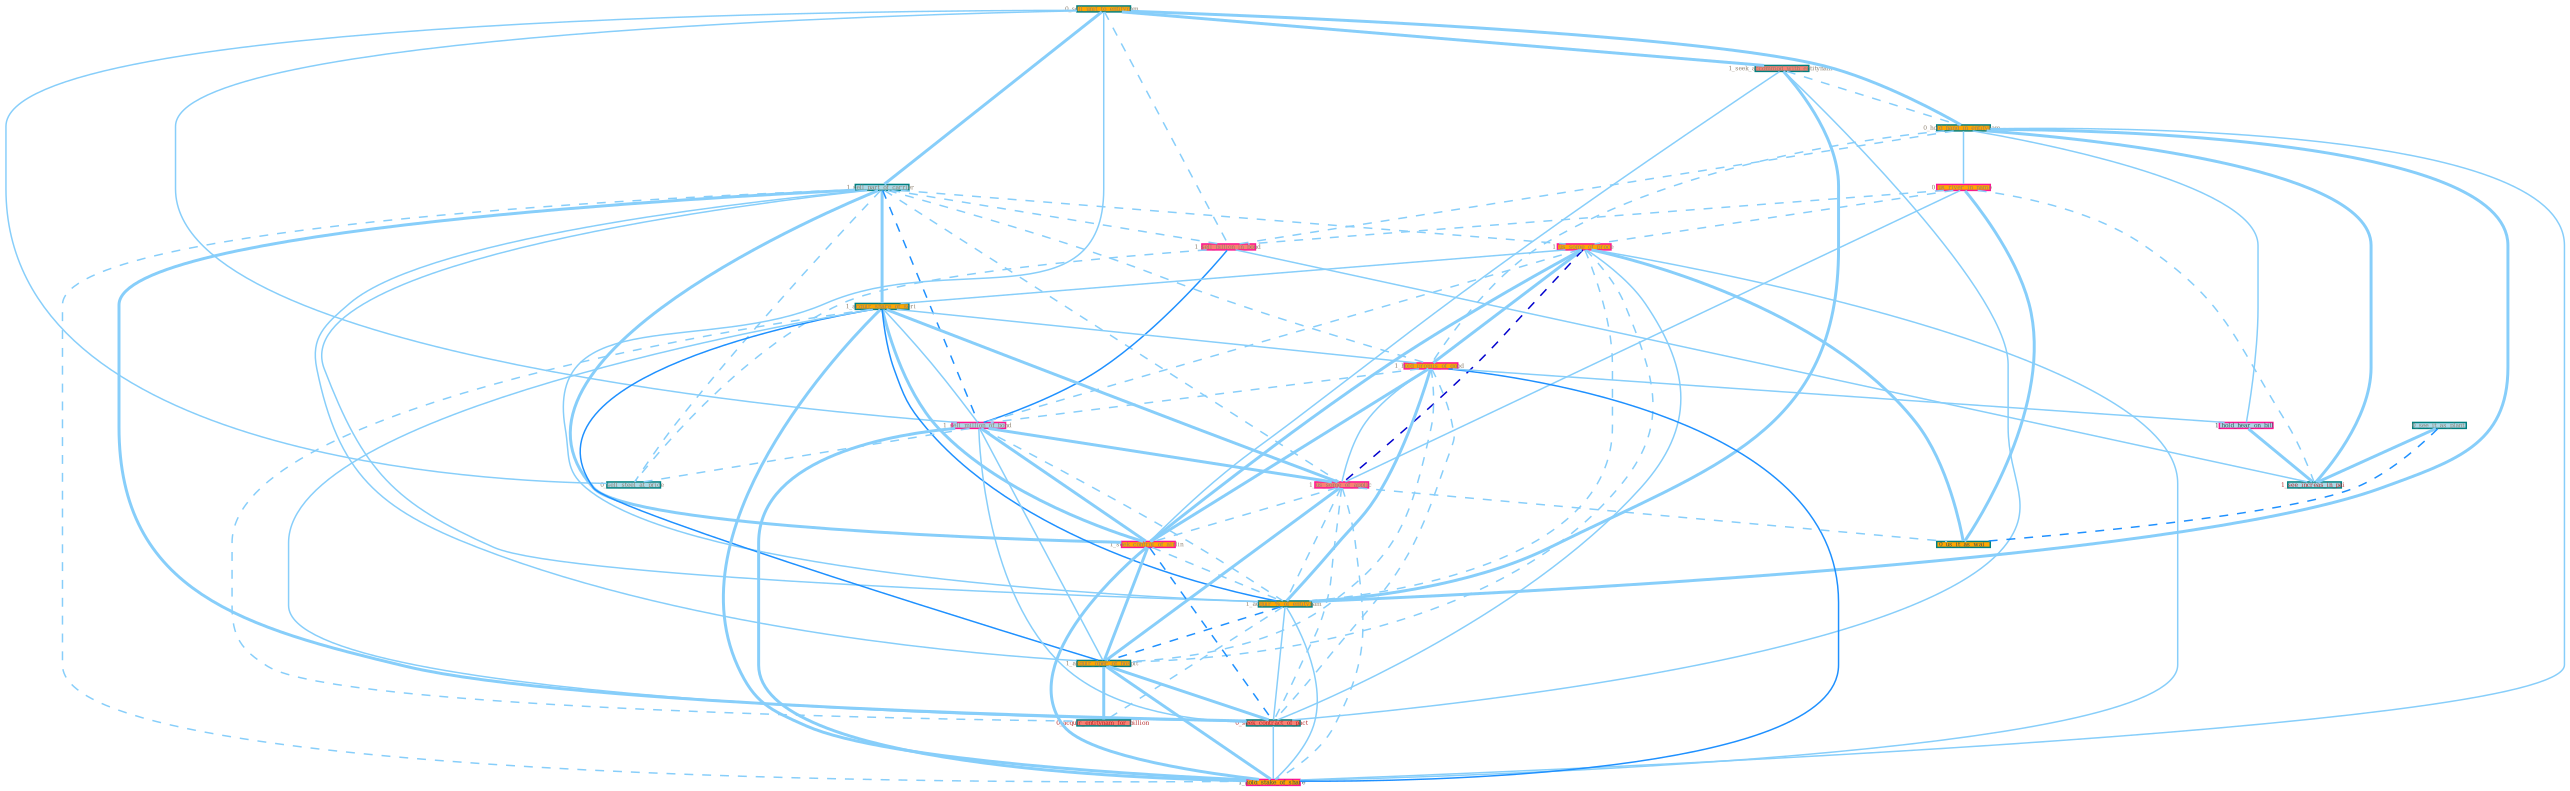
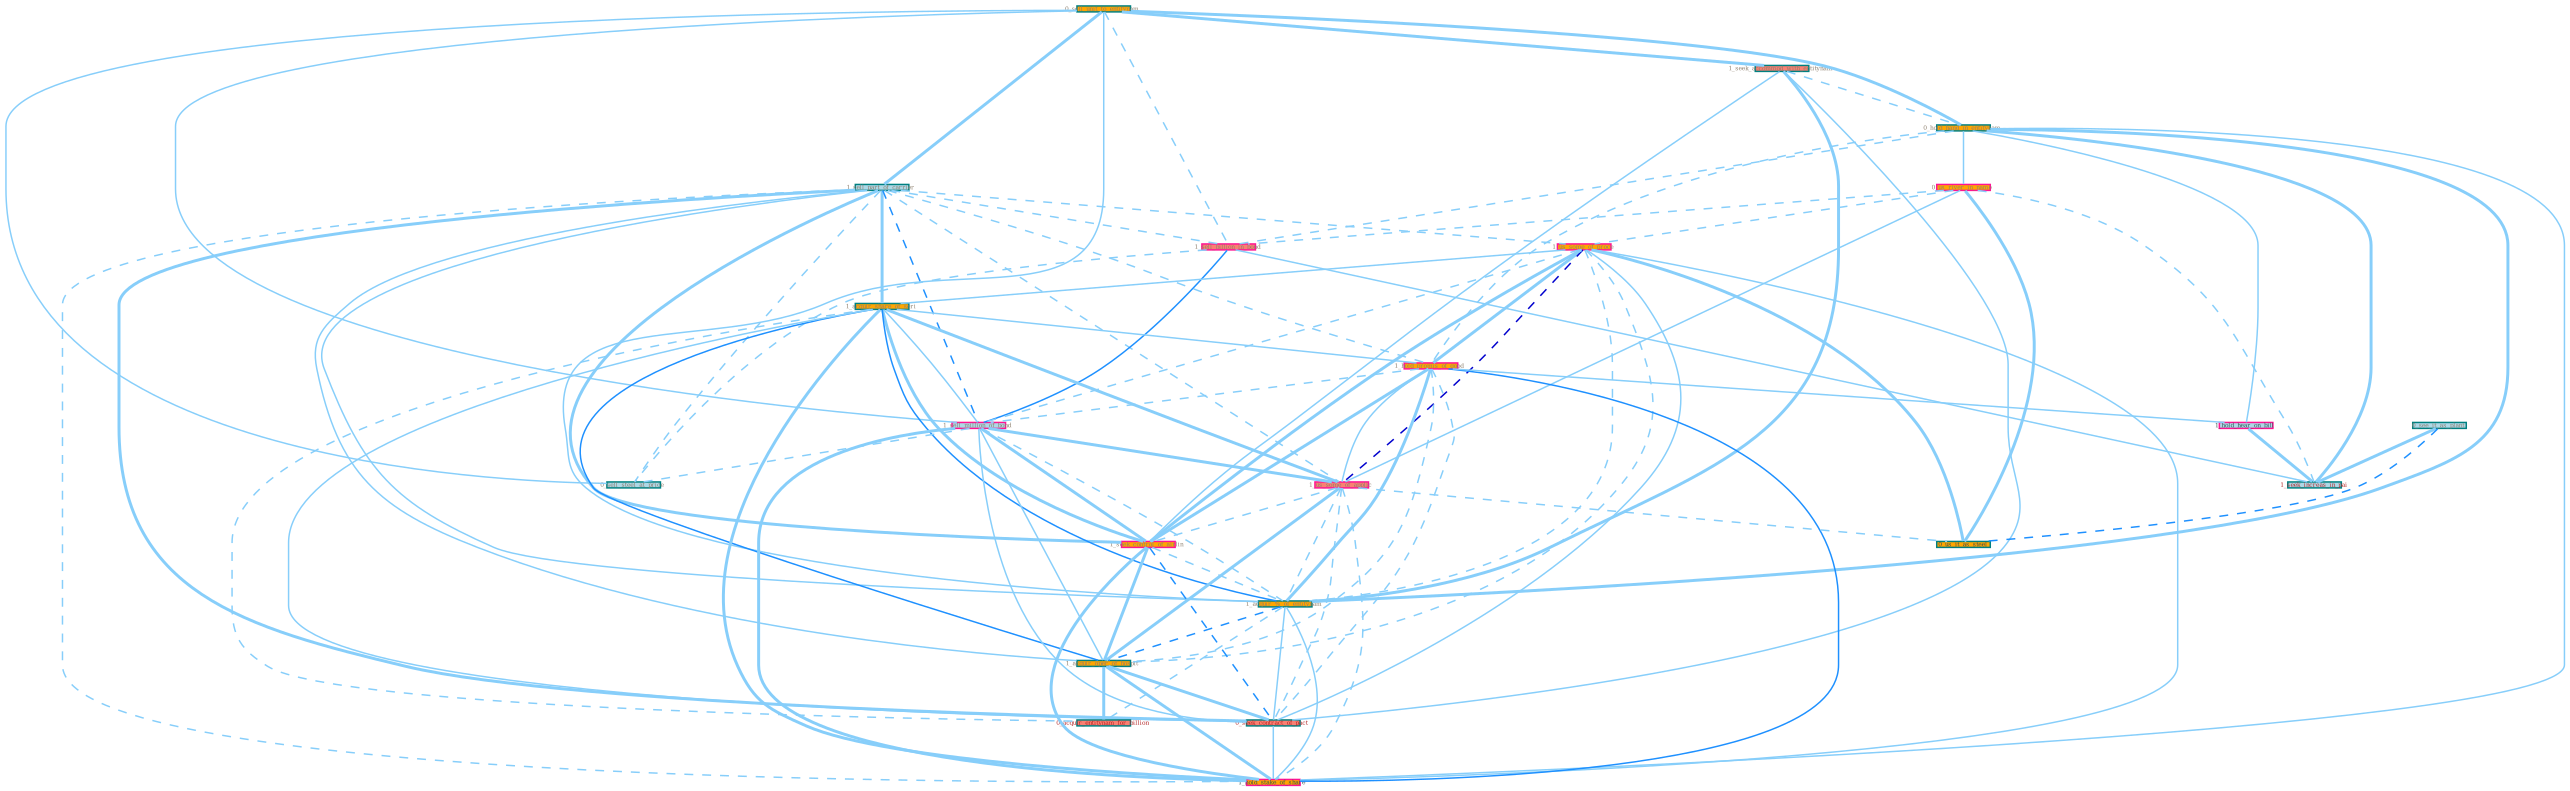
node "1_see_increas_in_pai": label "1_see_increas_in_pai" -> "1_seek_increas_in_pai"
node "0_us_it_as_wai": label "0_us_it_as_wai" -> "0_us_it_as_steel"
